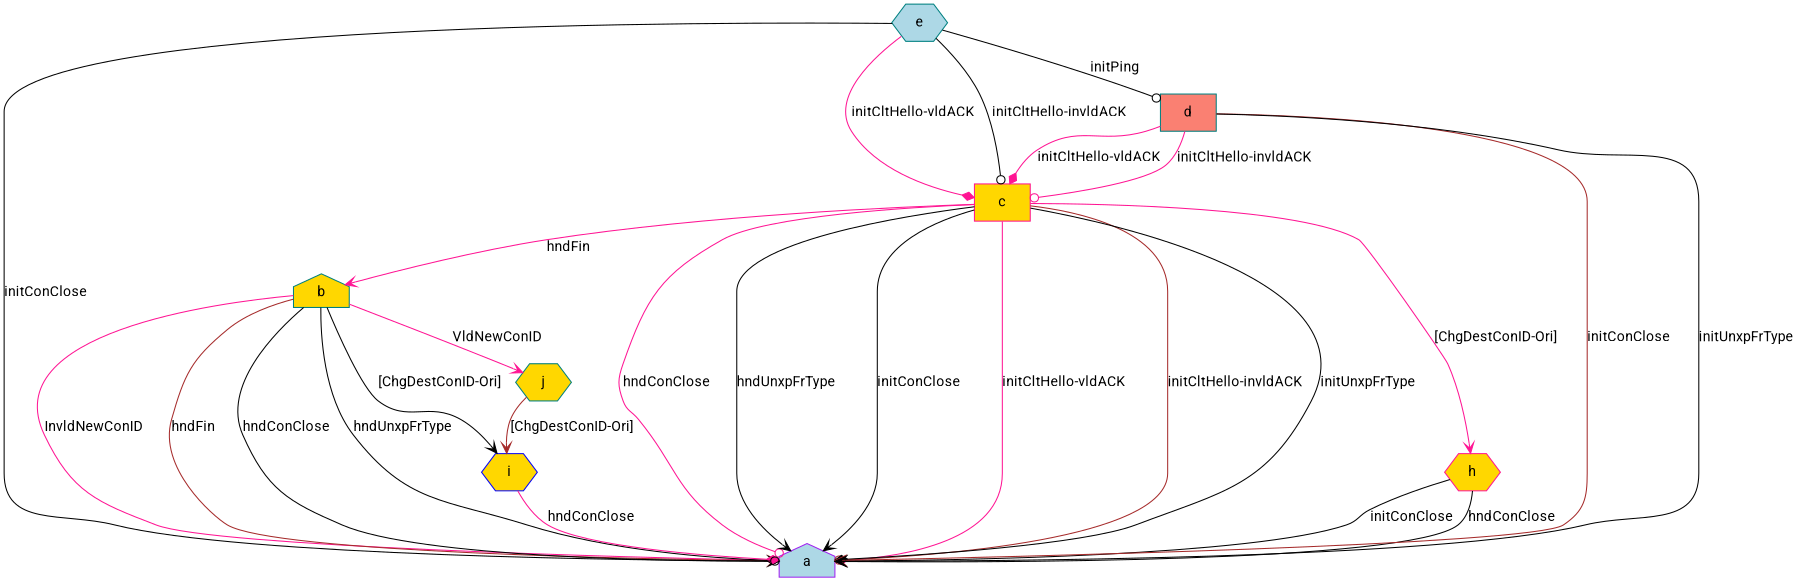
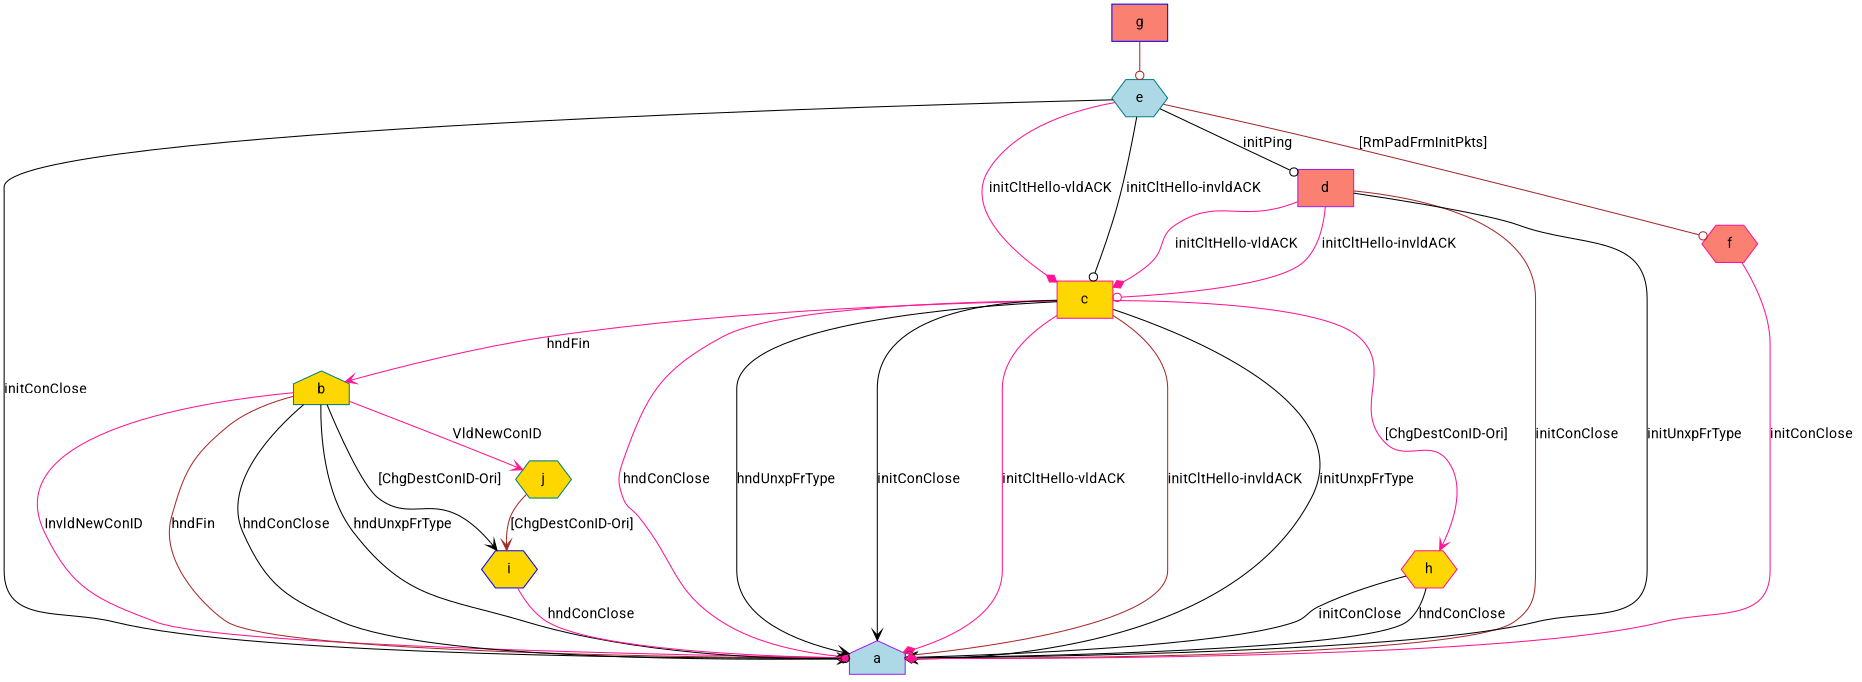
node "g": added
node "d": color teal -> purple
node "f": added
